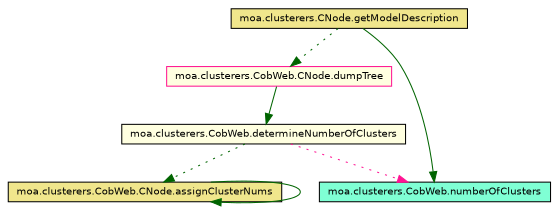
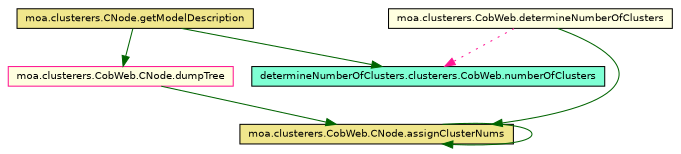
edge "moa.clusterers.CNode.getModelDescription" -> "moa.clusterers.CobWeb.CNode.dumpTree": style dotted -> solid
edge "moa.clusterers.CobWeb.CNode.dumpTree" -> "moa.clusterers.CobWeb.determineNumberOfClusters": now "moa.clusterers.CobWeb.CNode.dumpTree" -> "moa.clusterers.CobWeb.CNode.assignClusterNums"
edge "moa.clusterers.CobWeb.determineNumberOfClusters" -> "moa.clusterers.CobWeb.CNode.assignClusterNums": style dotted -> solid
node "moa.clusterers.CobWeb.numberOfClusters": label "moa.clusterers.CobWeb.numberOfClusters" -> "determineNumberOfClusters.clusterers.CobWeb.numberOfClusters"
